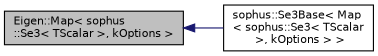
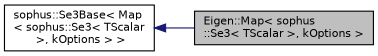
edge "sophus::Se3Base< Map < sophus::Se3< TScalar >, kOptions > >" -> "Eigen::Map< sophus ::Se3< TScalar >, kOptions >": reversed
